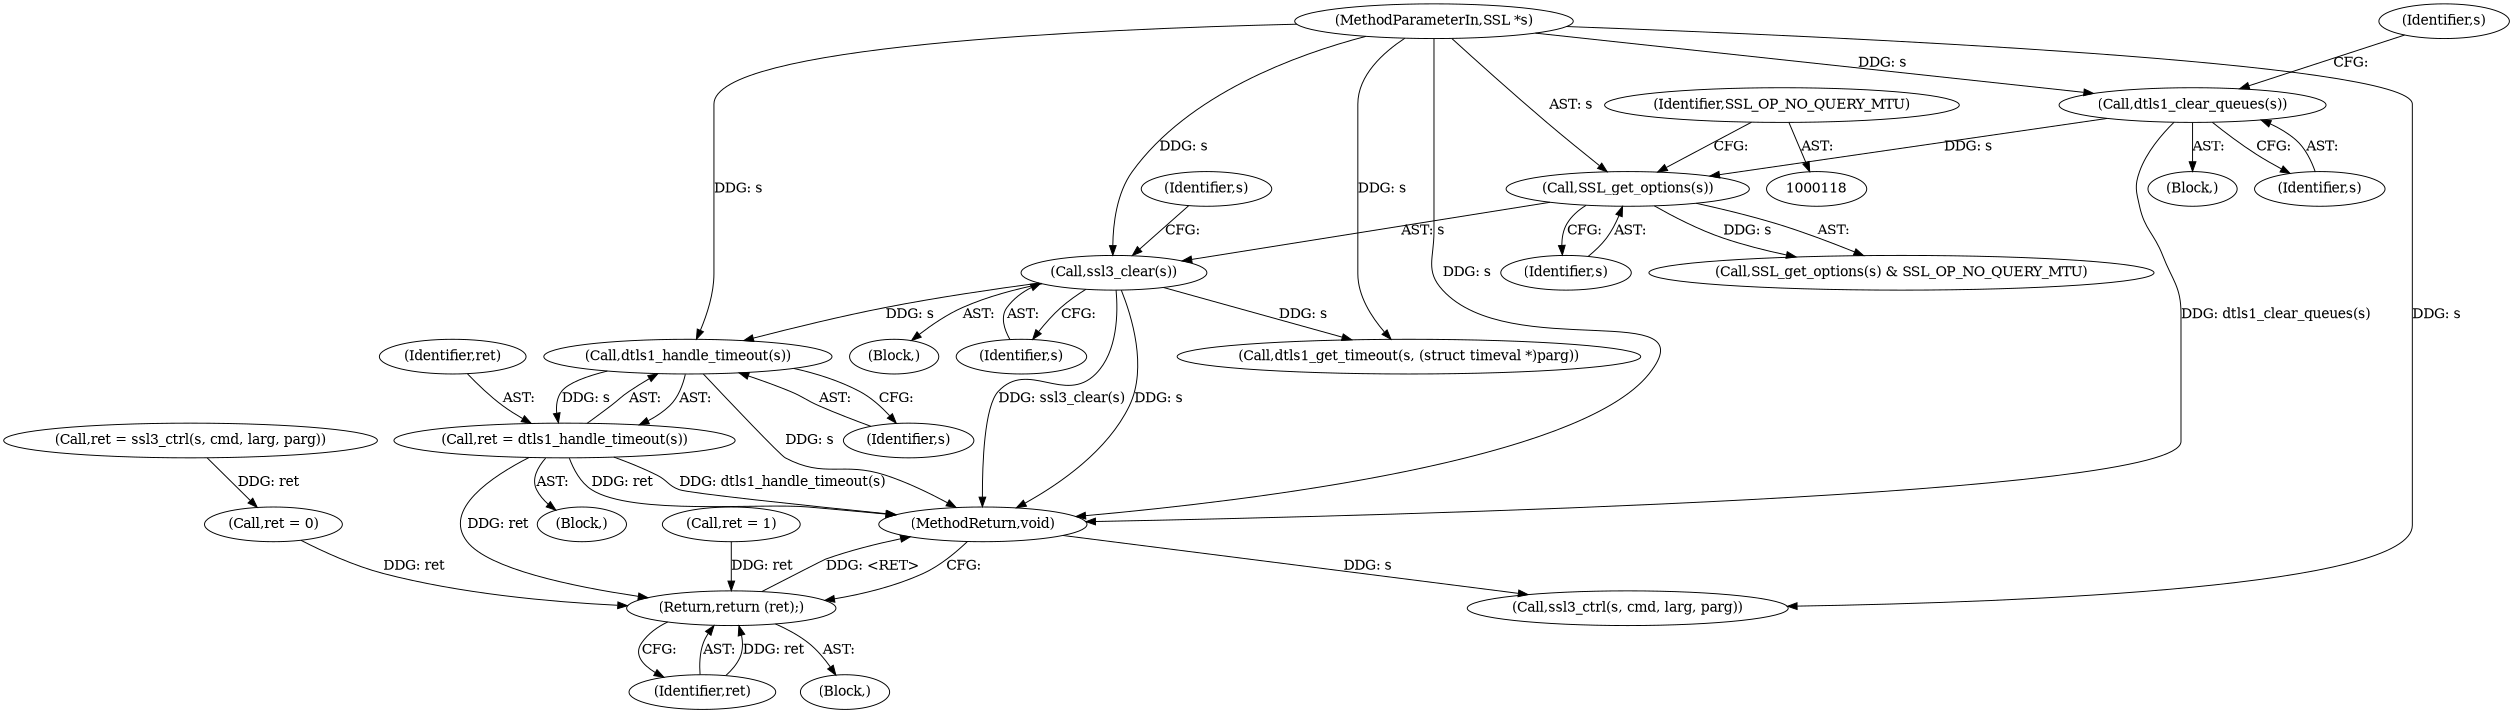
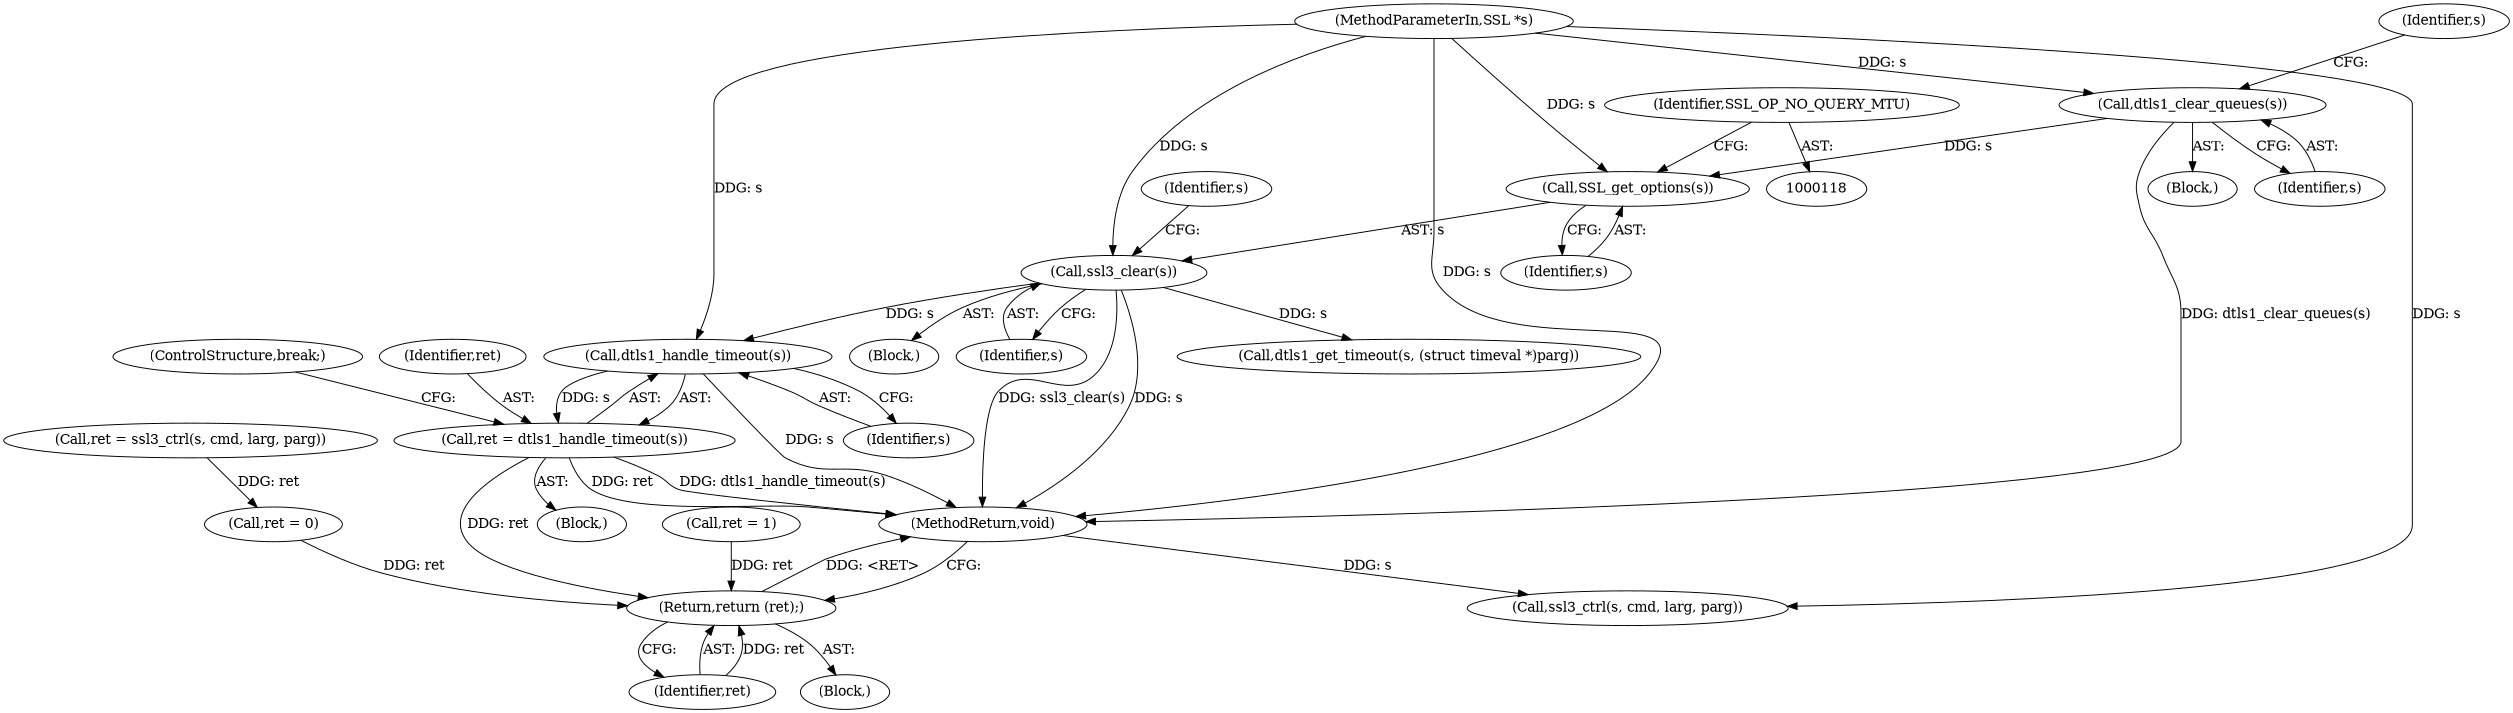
edge "(MethodParameterIn,SSL *s)" -> "(Call,SSL_get_options(s))": label "AST: s" -> "DDG: s"
edge "(MethodParameterIn,SSL *s)" -> "(Call,dtls1_get_timeout(s, (struct timeval *)parg))": removed, label "DDG: s"
node "(Call,SSL_get_options(s) & SSL_OP_NO_QUERY_MTU)": removed
node "(ControlStructure,break;)": added
